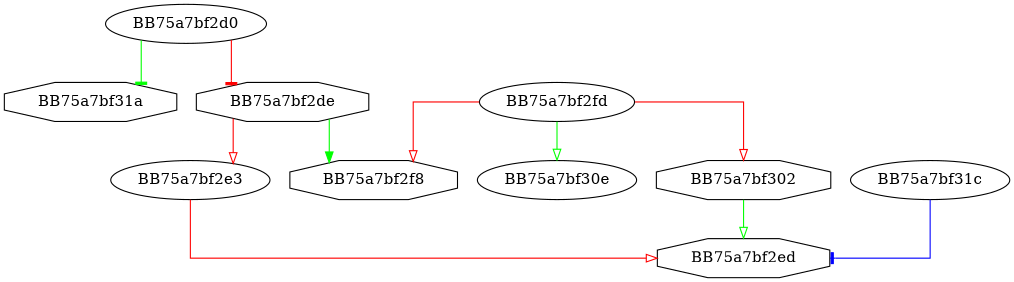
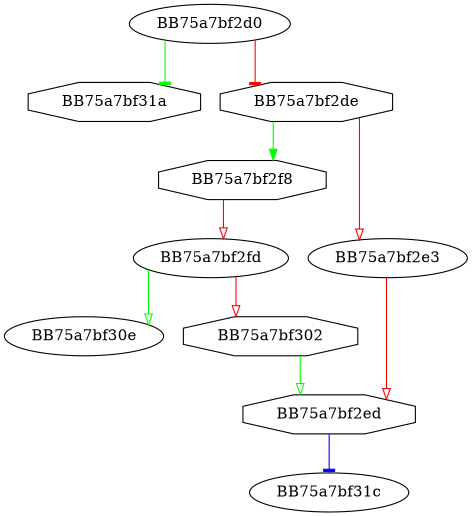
edge "BB75a7bf2fd" -> "BB75a7bf2f8": reversed
edge "BB75a7bf31c" -> "BB75a7bf2ed": reversed
